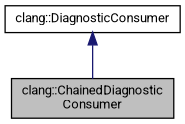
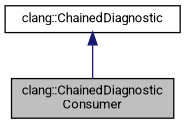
node "clang::DiagnosticConsumer": label "clang::DiagnosticConsumer" -> "clang::ChainedDiagnostic"
